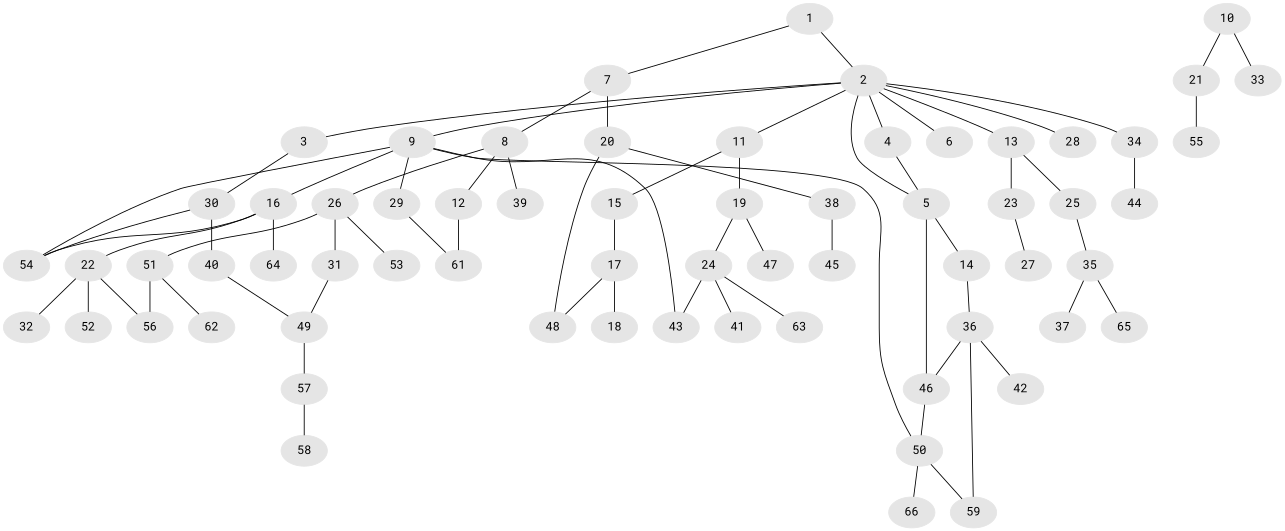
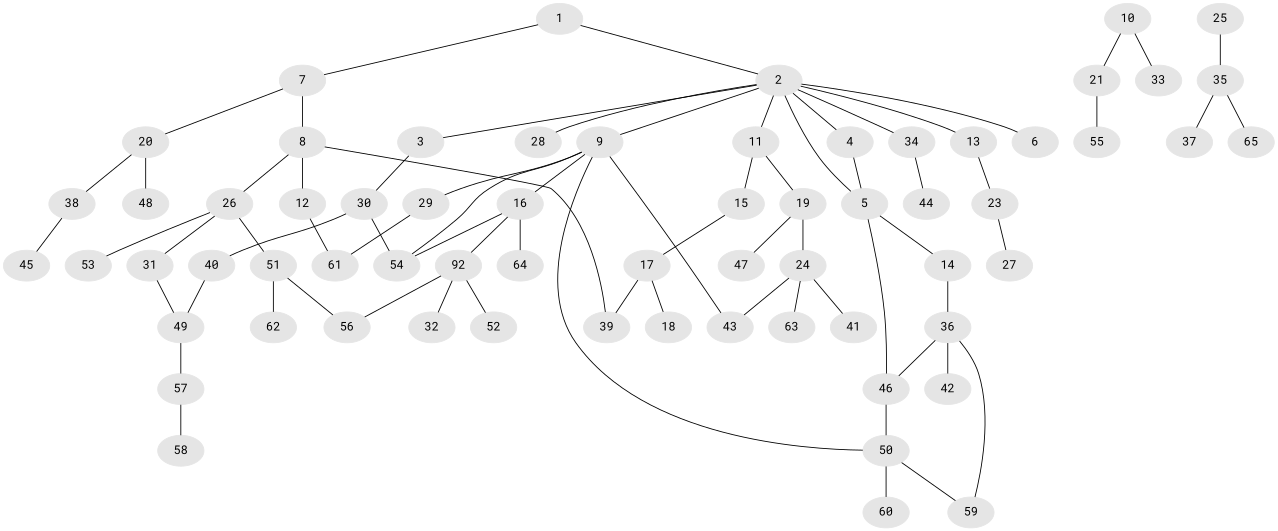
edge "13" -- "25": removed
node "22": label "22" -> "92"
edge "17" -- "48": now "17" -- "39"
node "66": label "66" -> "60"
